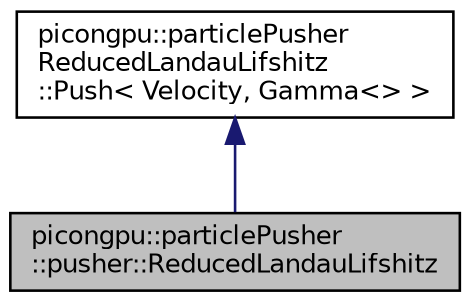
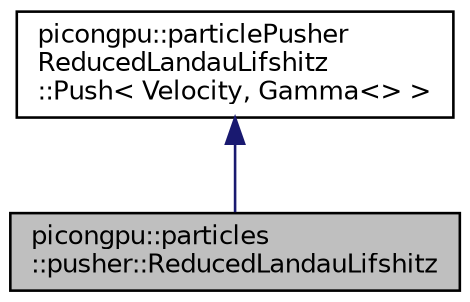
node "picongpu::particlePusher ::pusher::ReducedLandauLifshitz": label "picongpu::particlePusher ::pusher::ReducedLandauLifshitz" -> "picongpu::particles ::pusher::ReducedLandauLifshitz"
